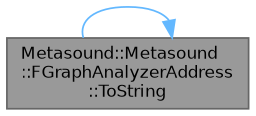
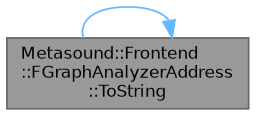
node "Metasound::Metasound ::FGraphAnalyzerAddress ::ToString": label "Metasound::Metasound ::FGraphAnalyzerAddress ::ToString" -> "Metasound::Frontend ::FGraphAnalyzerAddress ::ToString"
